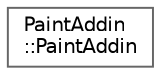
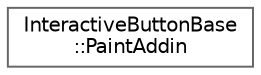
node "PaintAddin ::PaintAddin": label "PaintAddin ::PaintAddin" -> "InteractiveButtonBase ::PaintAddin"
